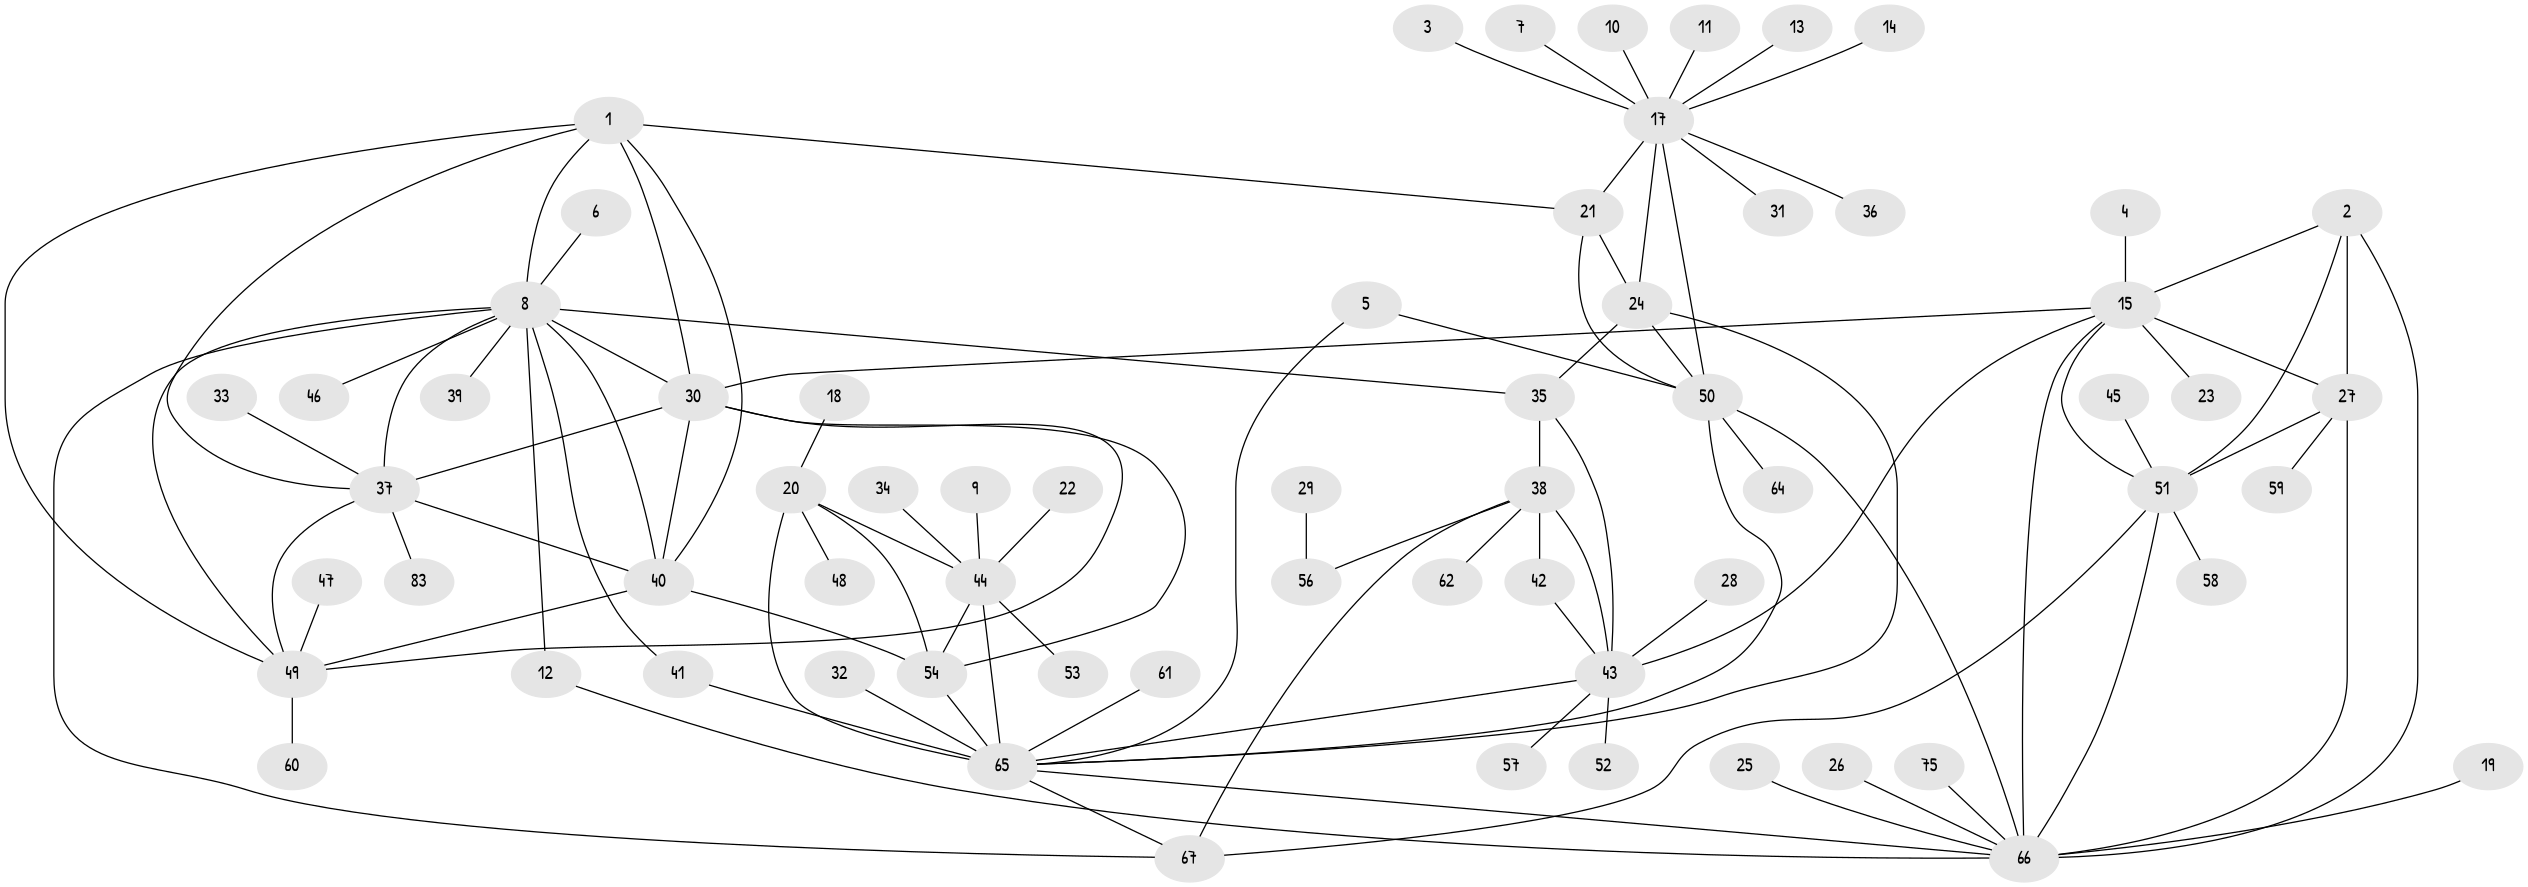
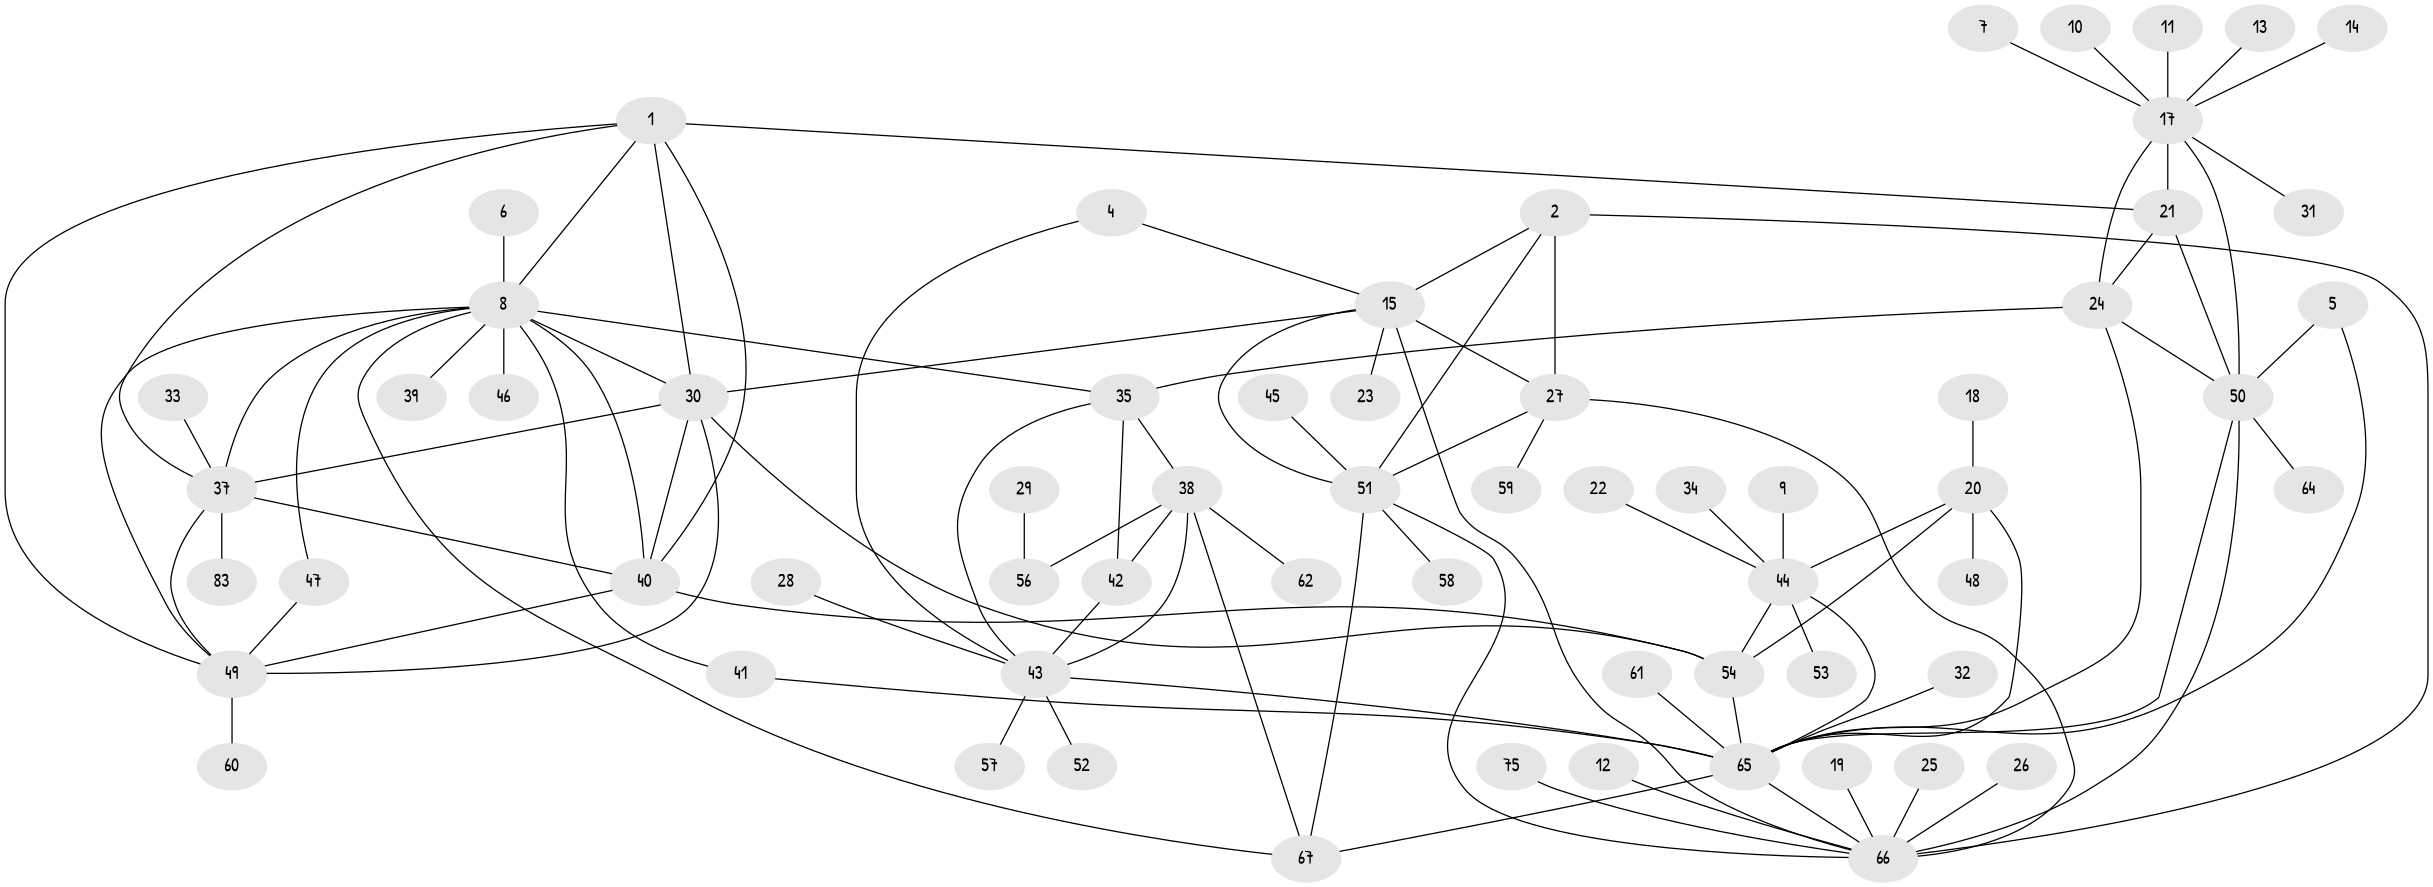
node "3": removed
node "36": removed
edge "8" -- "12": now "8" -- "47"
edge "35" -- "42": added
edge "15" -- "43": now "4" -- "43"
